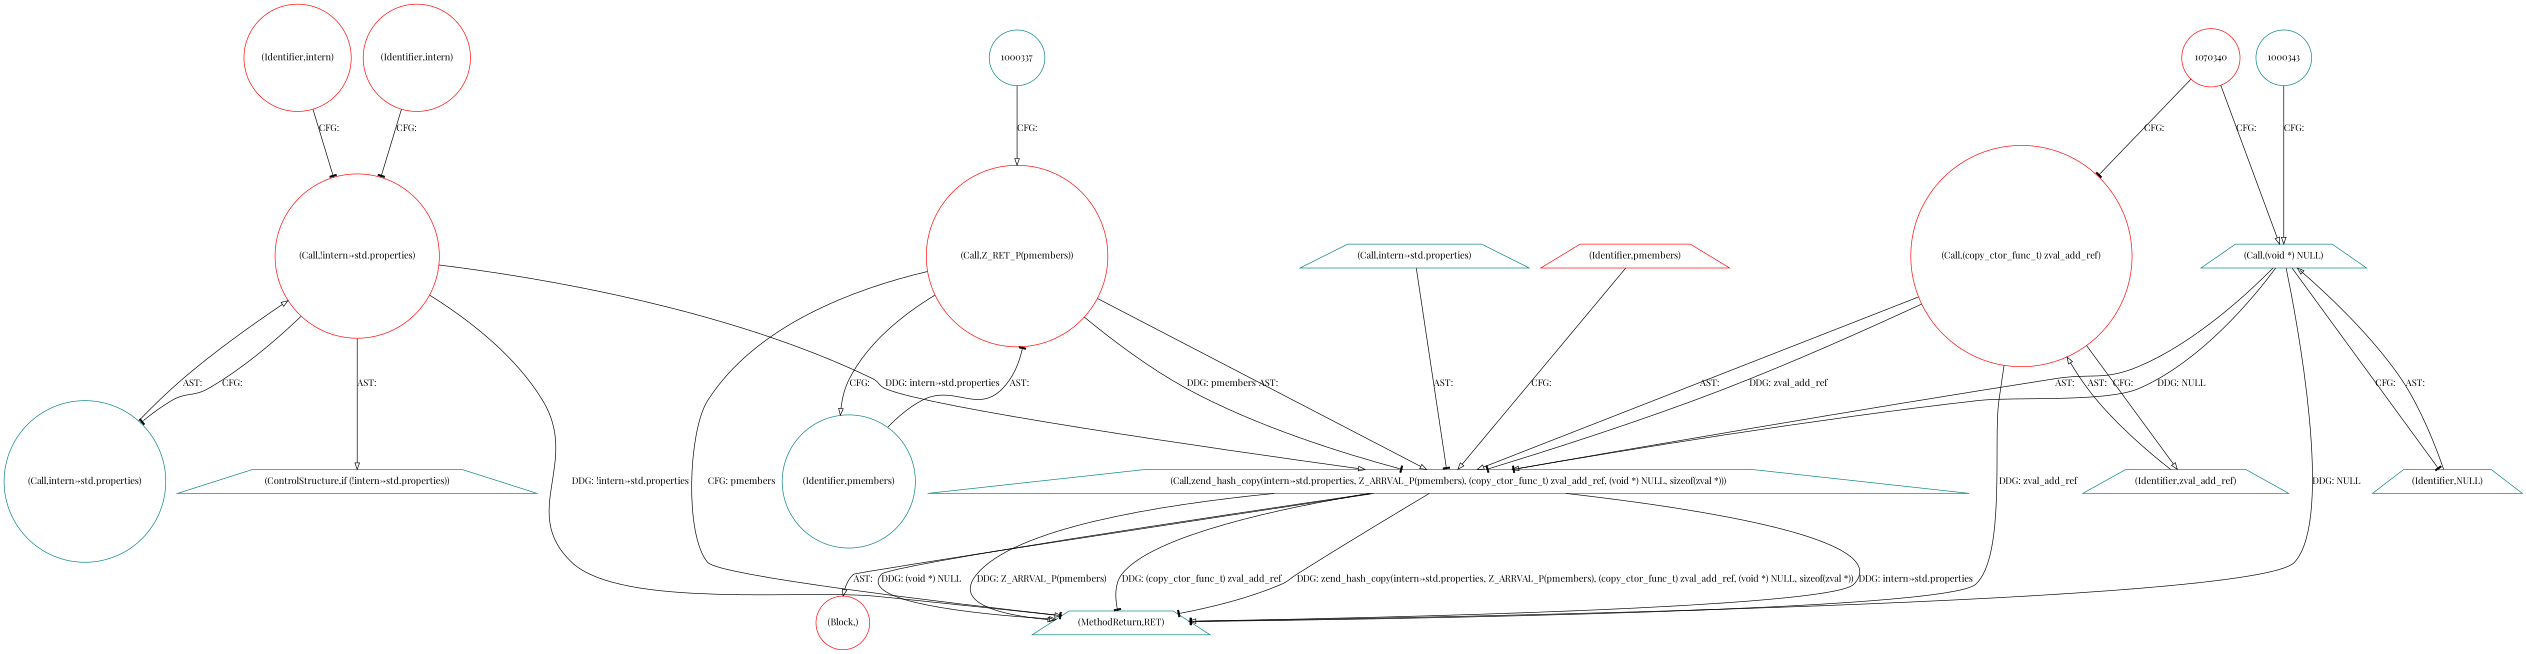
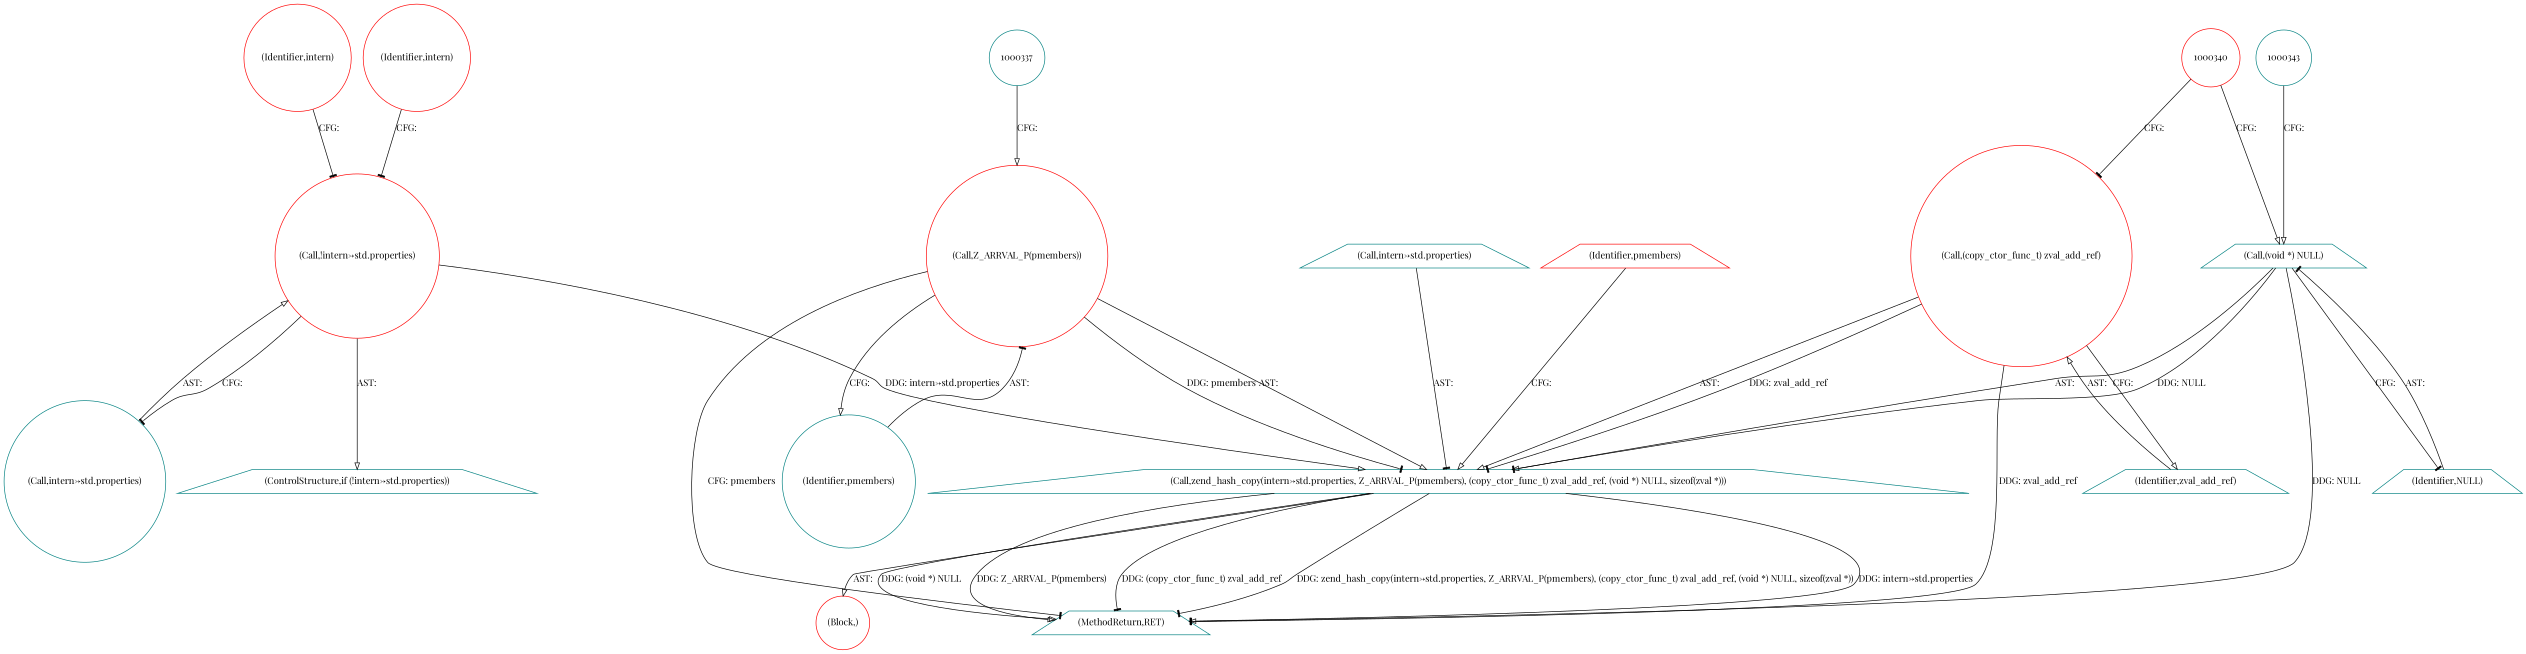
node "1070340": label "1070340" -> "1000340"
node "(Call,Z_RET_P(pmembers))": label "(Call,Z_RET_P(pmembers))" -> "(Call,Z_ARRVAL_P(pmembers))"
edge "(Identifier,NULL)" -> "(Call,(void *) NULL)": arrowhead onormal -> tee
edge "(Call,!intern->std.properties)" -> "(MethodReturn,RET)": removed, label "DDG: !intern->std.properties"
